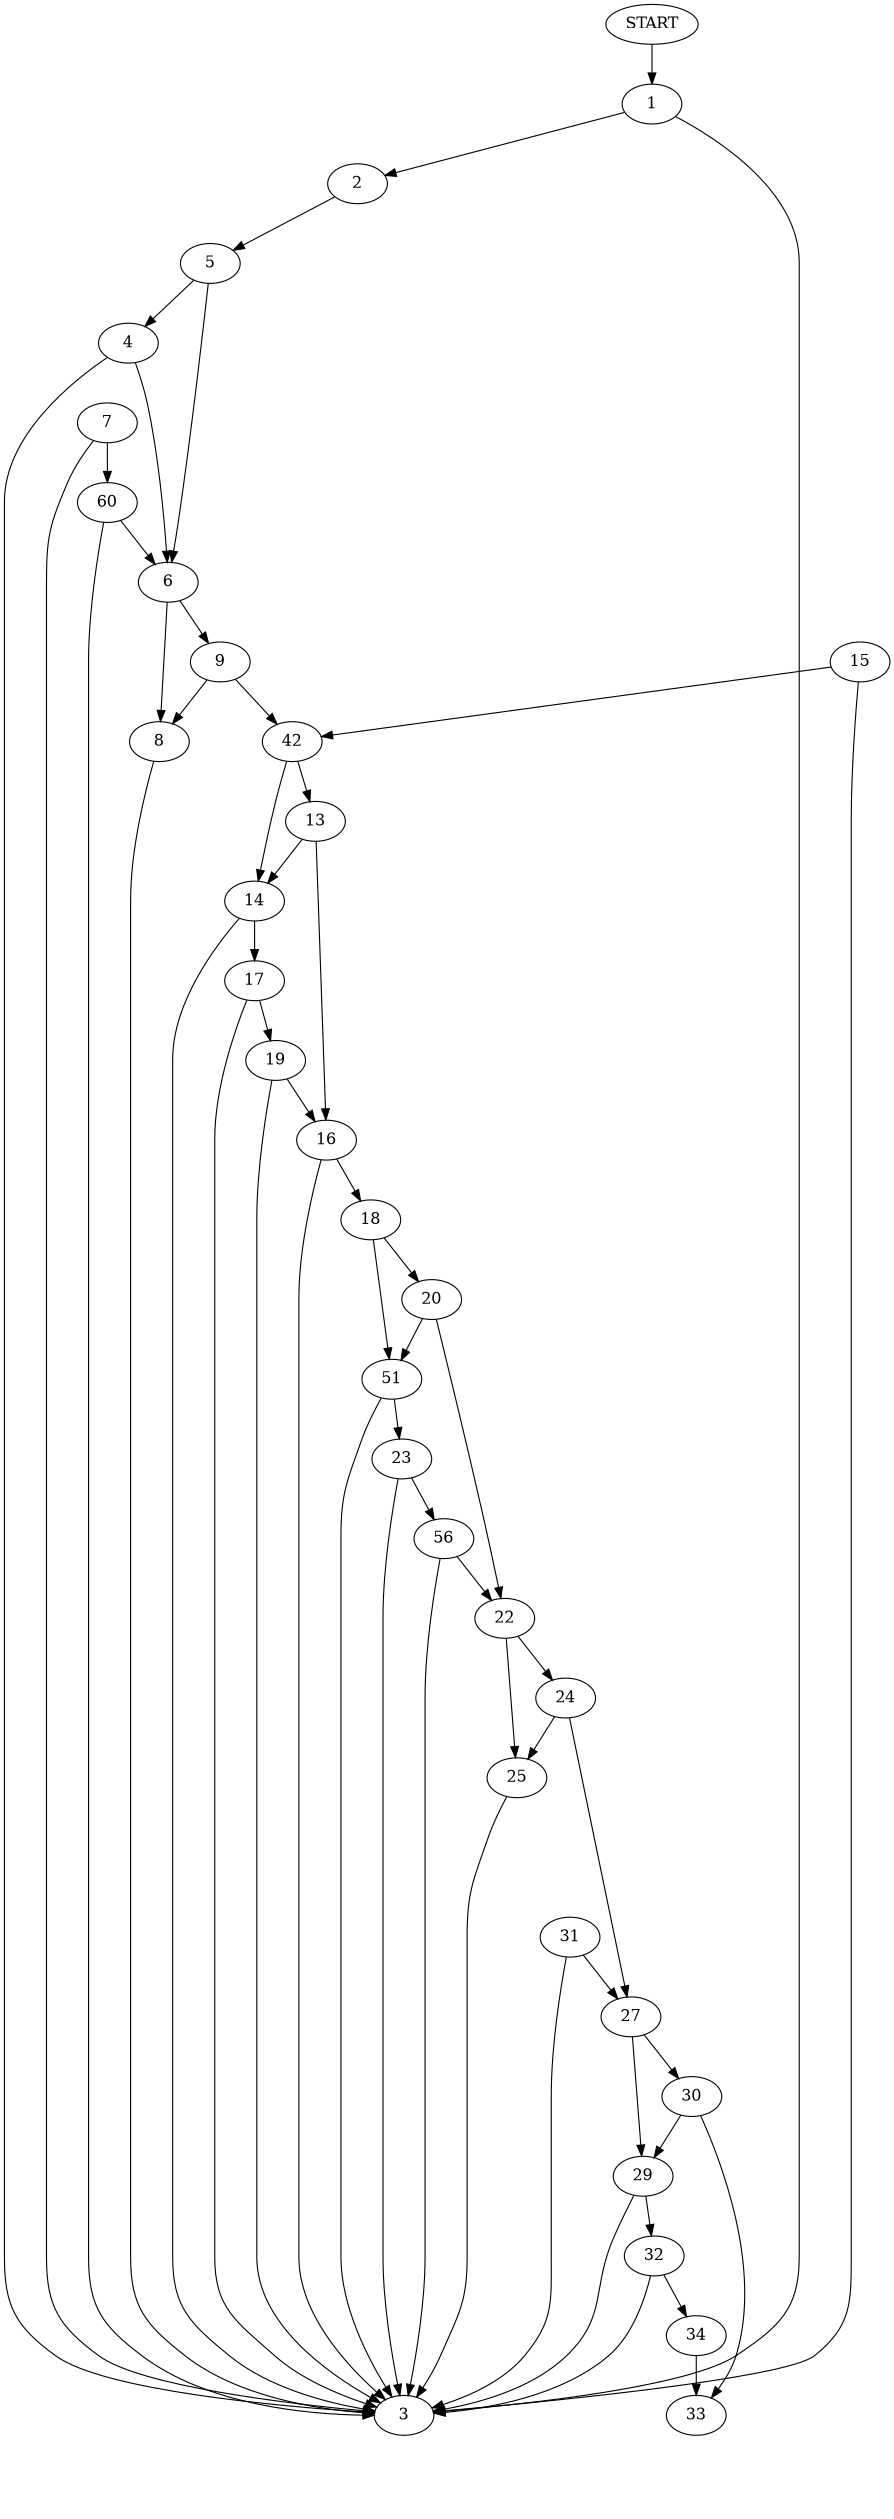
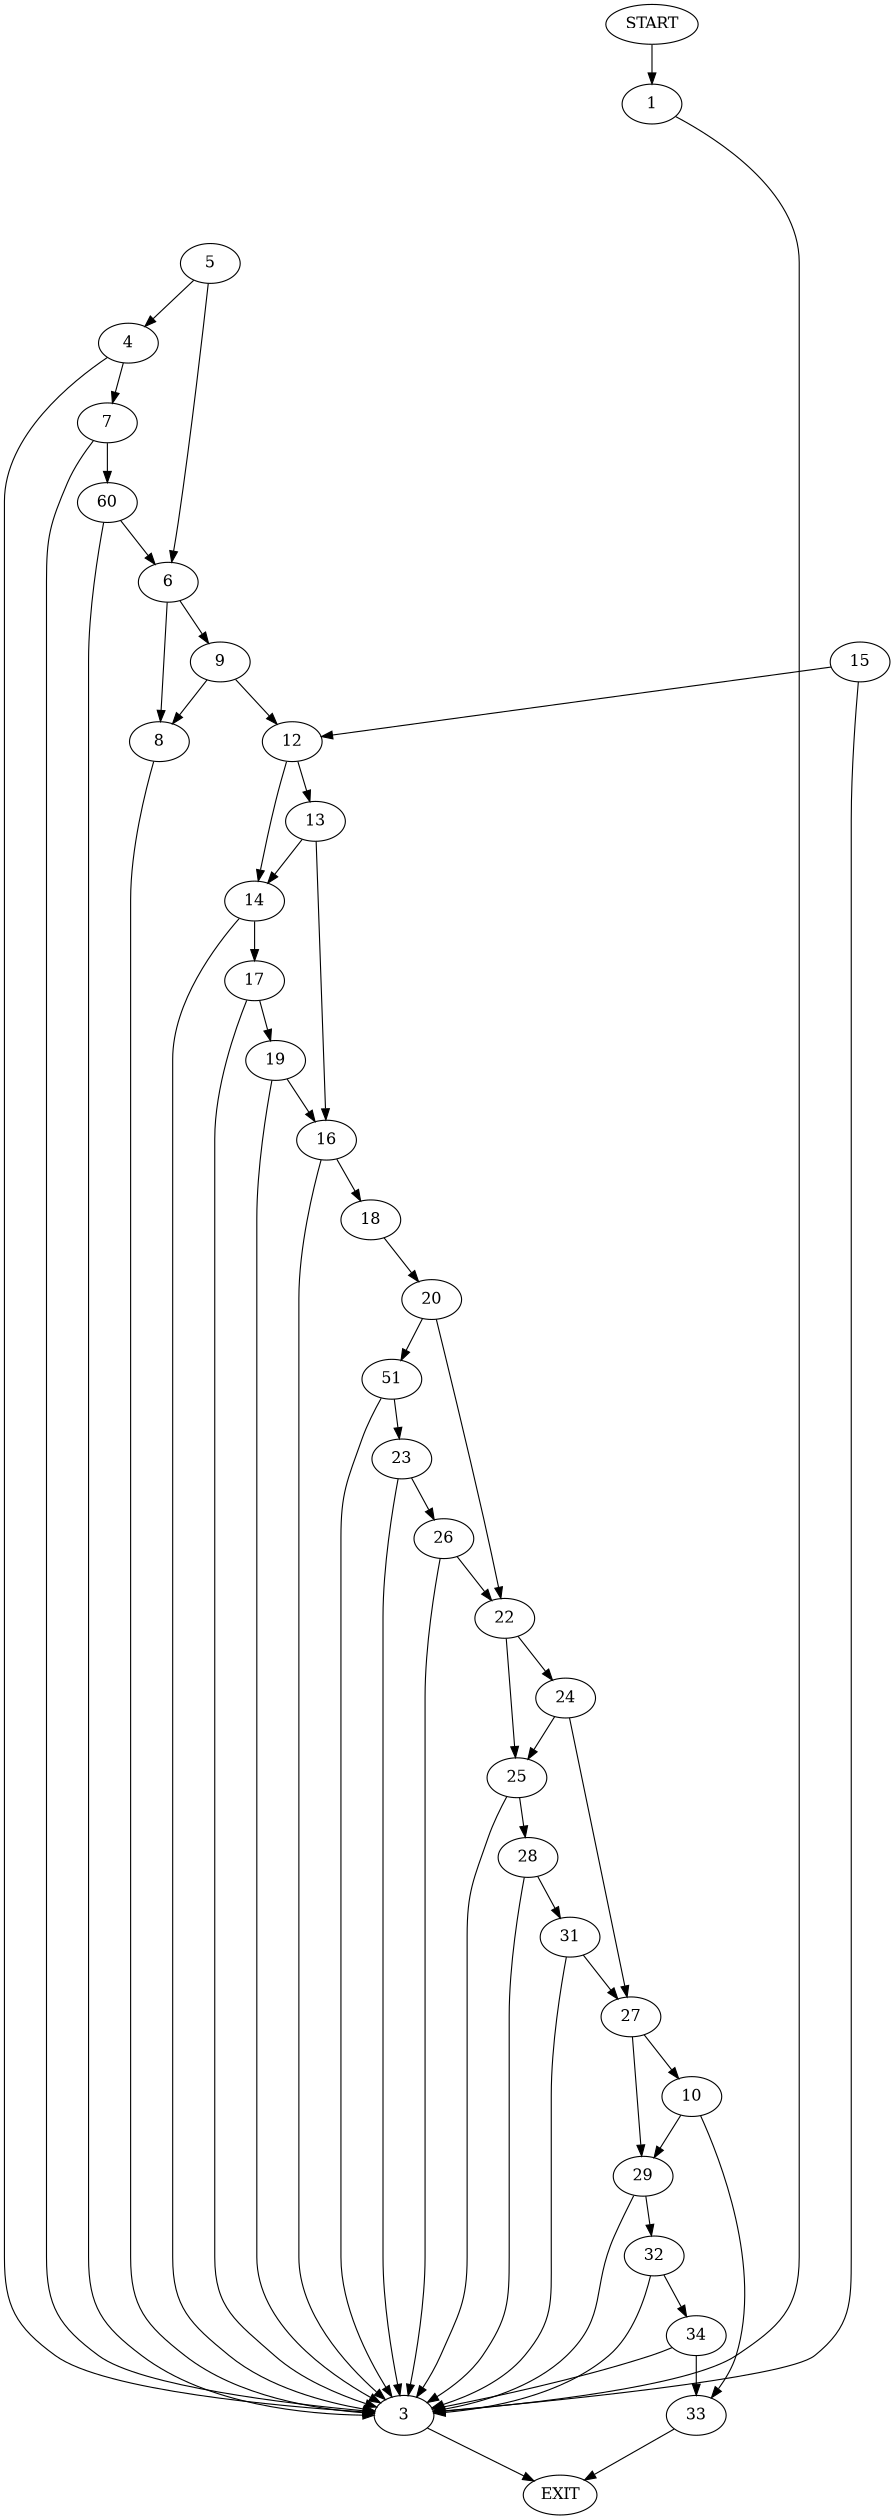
node "2": removed
edge "4" -> "6": now "4" -> "7"
node "42": label "42" -> "12"
edge "18" -> "51": removed
node "56": label "56" -> "26"
node "28": added
node "30": label "30" -> "10"
edge "34" -> "3": added
node "EXIT": added
